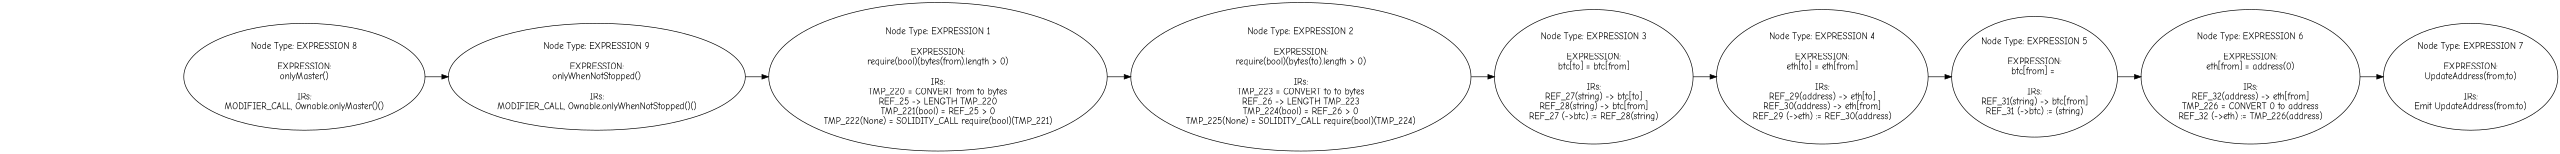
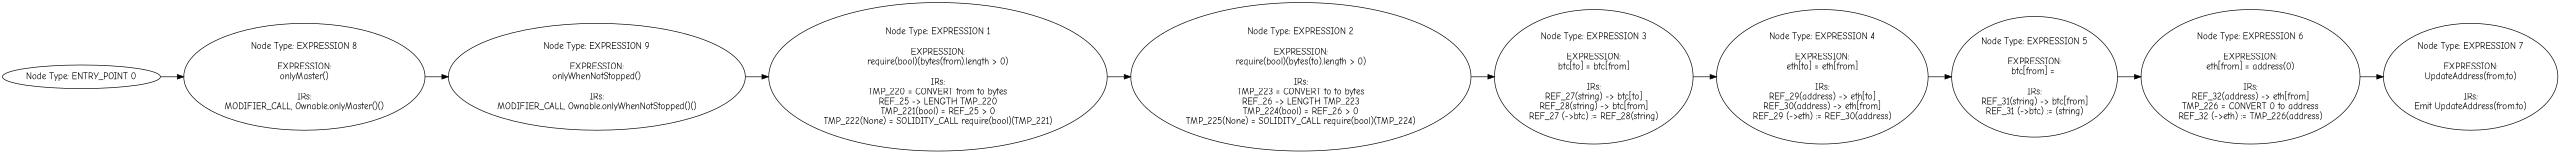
node "Node Type: ENTRY_POINT 0": added
